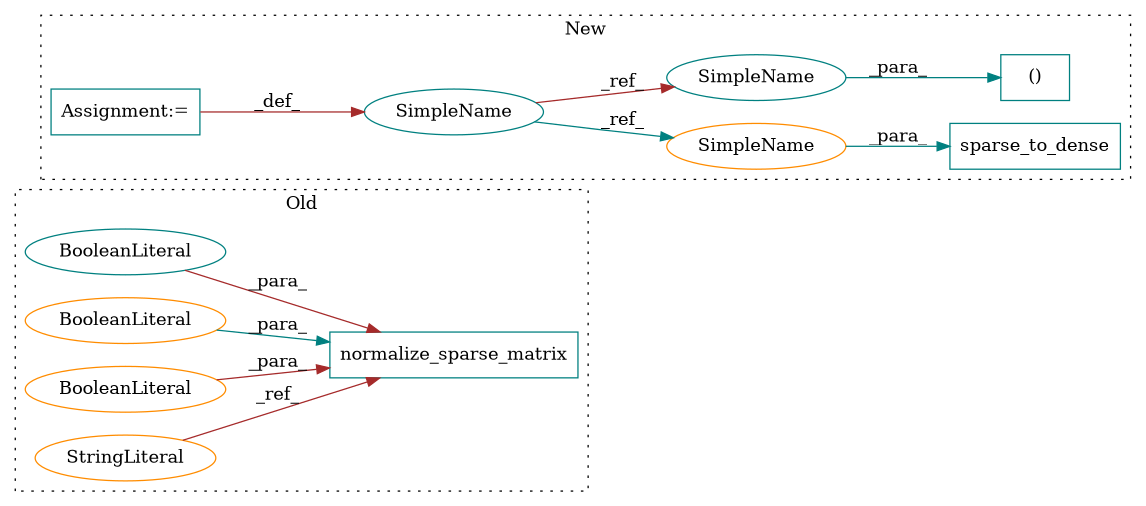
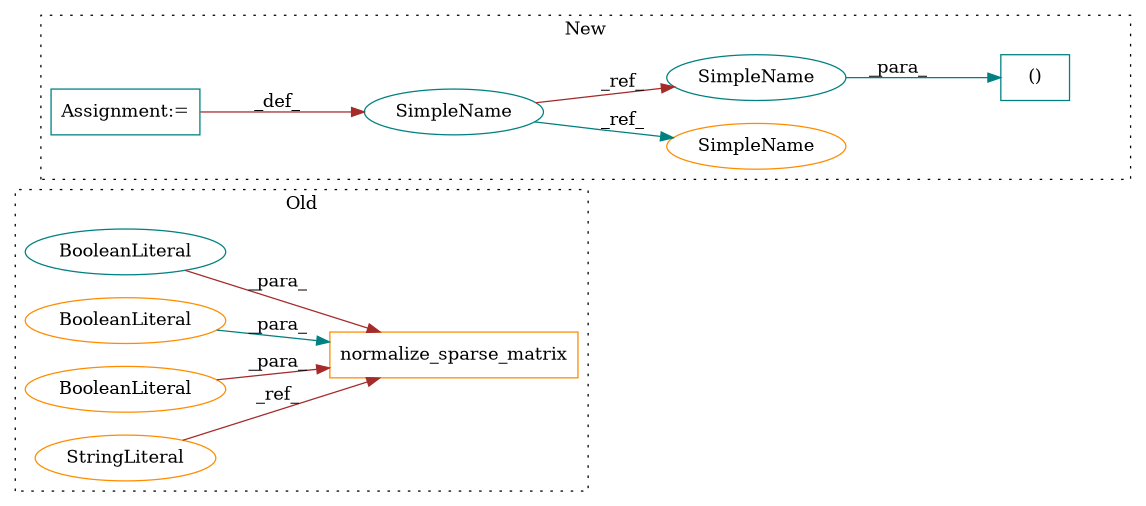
node "sparse_to_dense": removed
node "normalize_sparse_matrix": color teal -> darkorange
